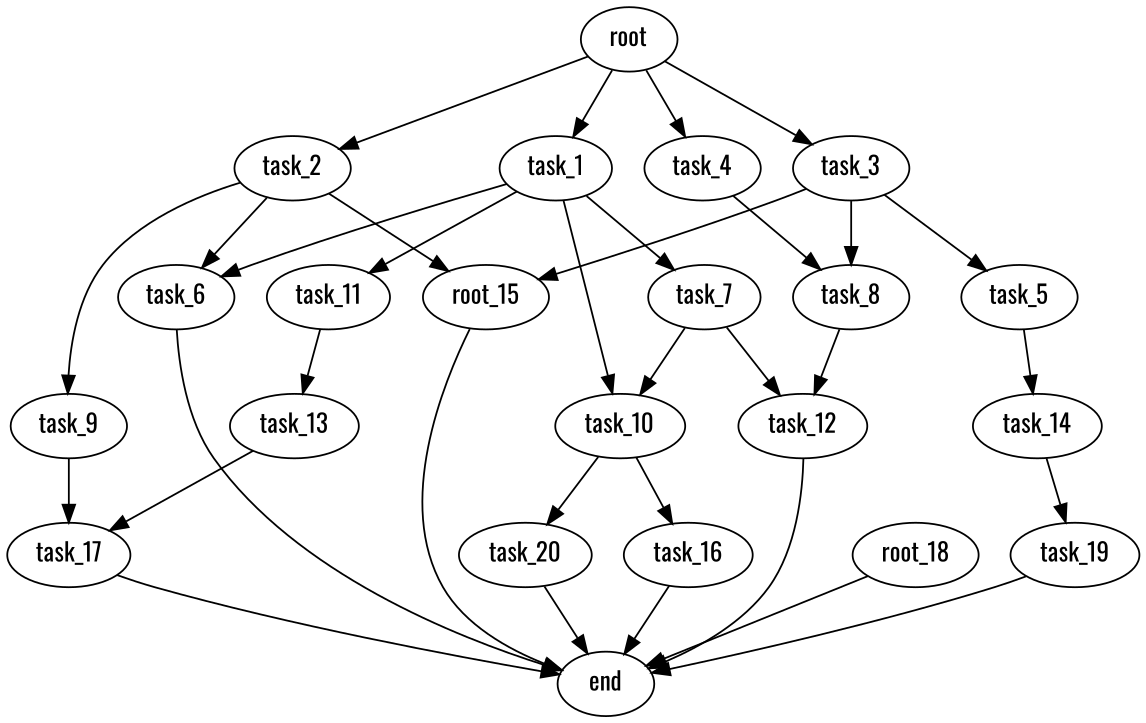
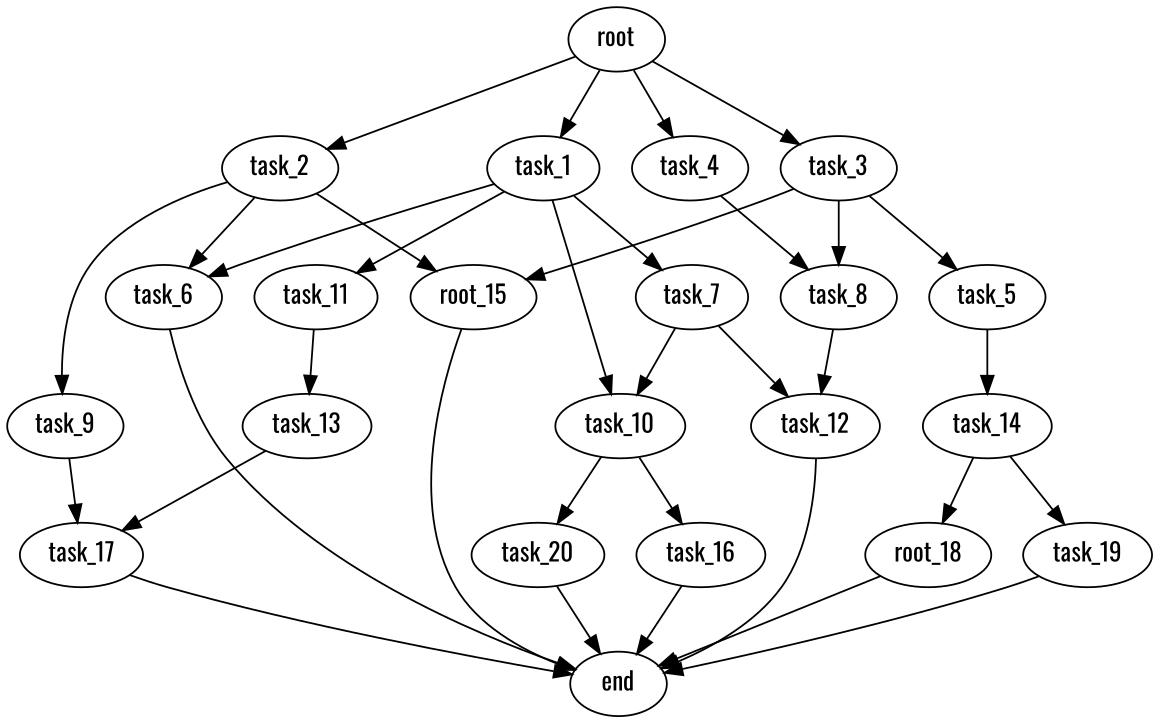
edge "task_14" -> "root_18": added
